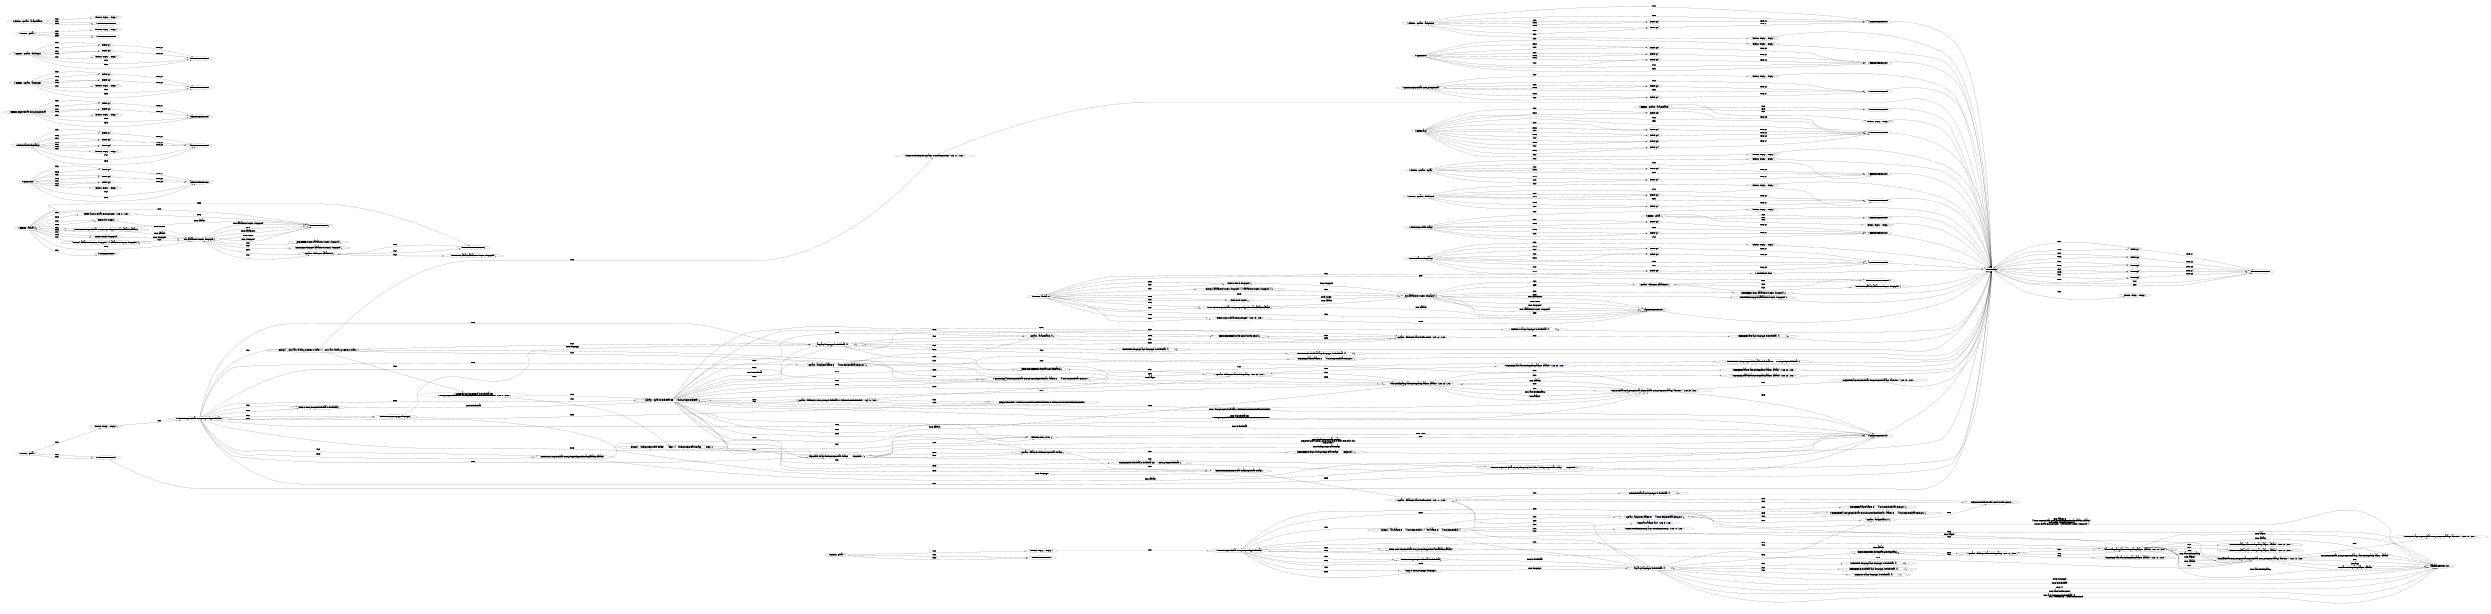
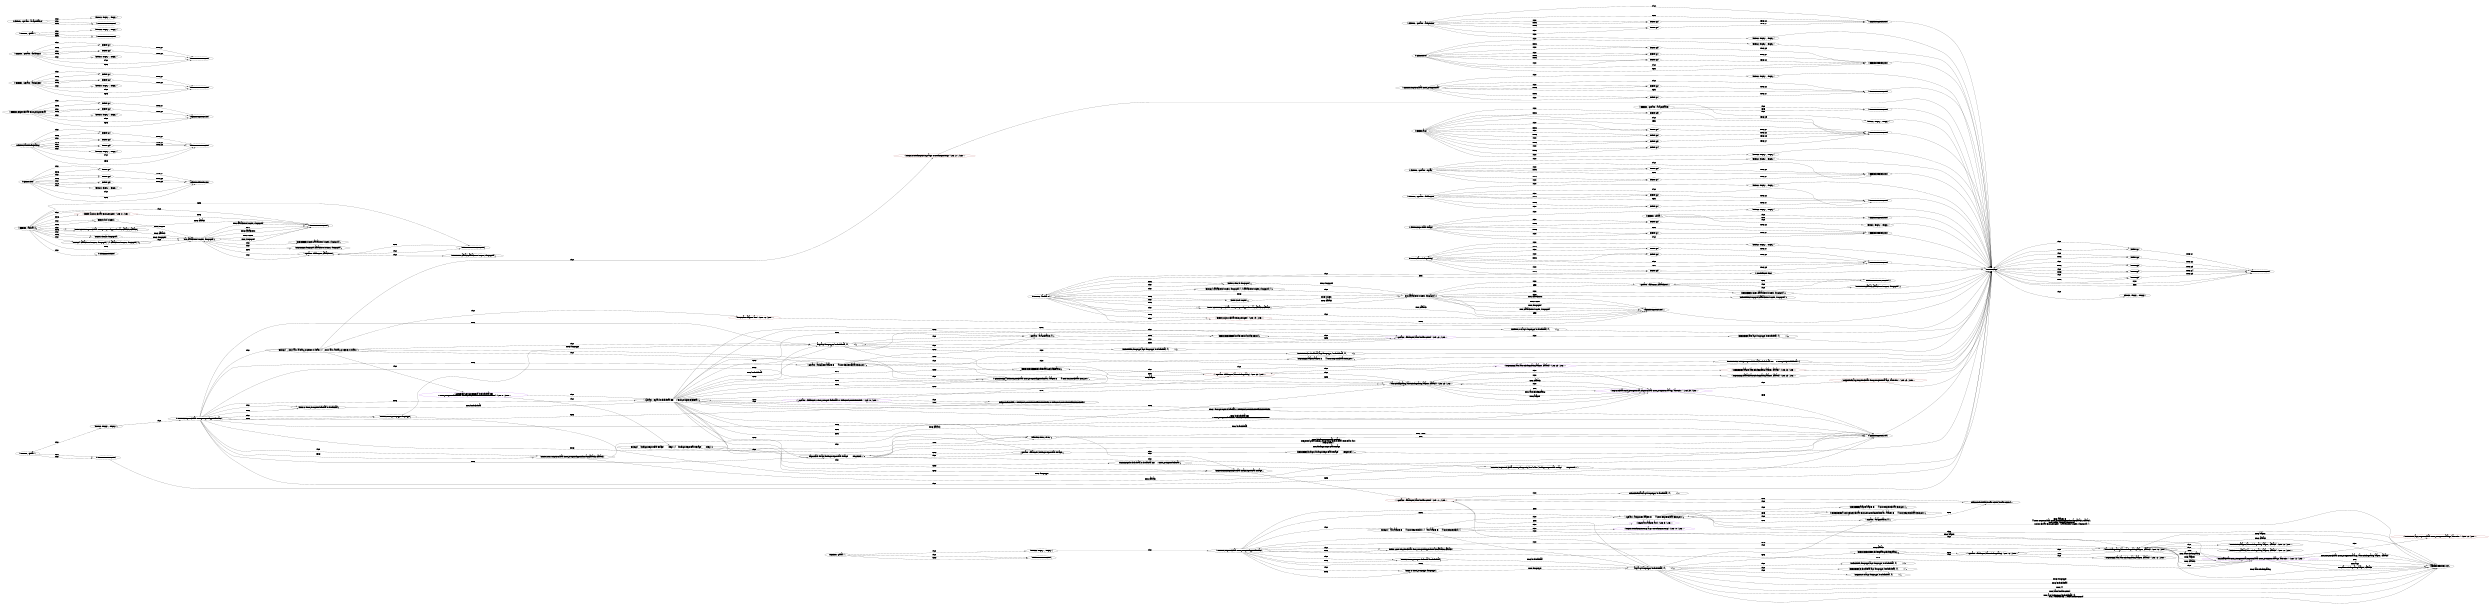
node "<(LOCAL,auto adapter: auto)<SUB>16</SUB>>": added
edge "(<operator>.fieldAccess,bindings_.ReportBadMessage)" -> "(FIELD_IDENTIFIER,ReportBadMessage,ReportBadMessage)": now "(RETURN,return;,return;)" -> "(FIELD_IDENTIFIER,ReportBadMessage,ReportBadMessage)"
